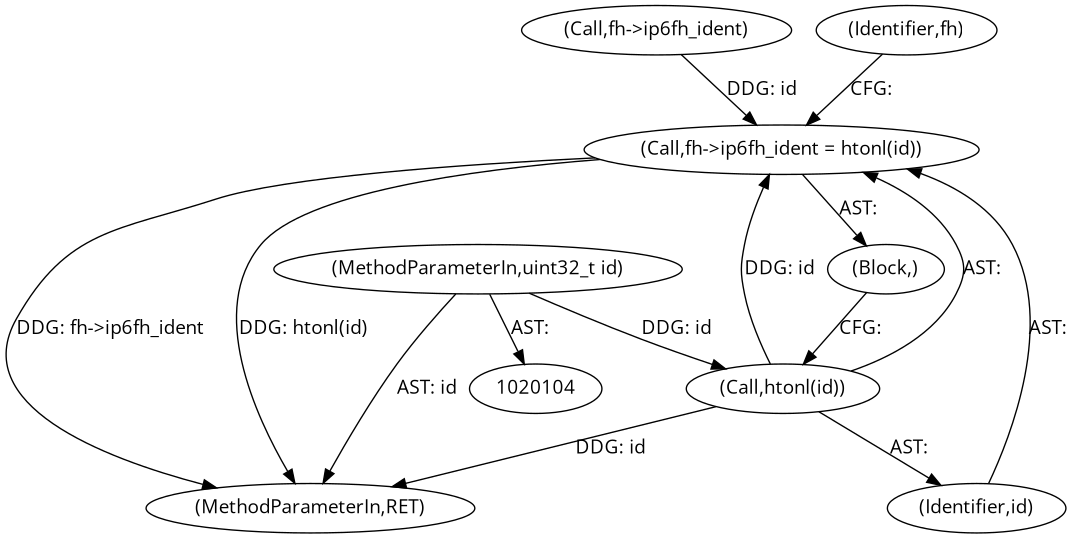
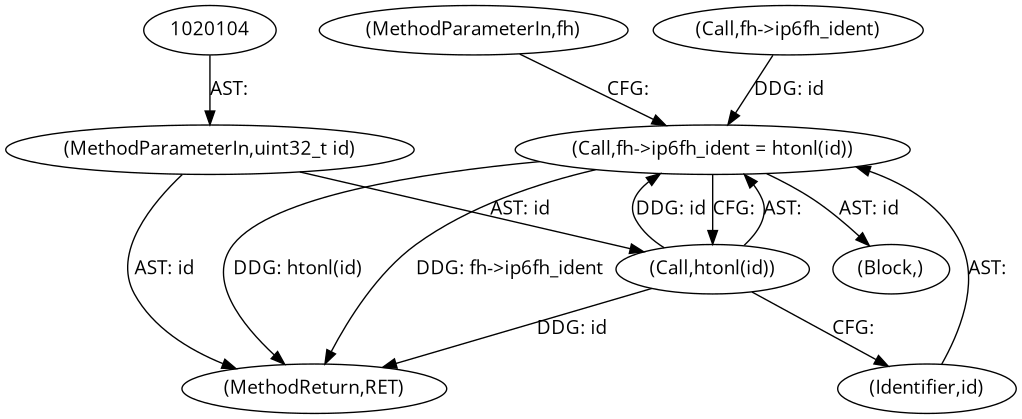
node "(Identifier,fh)": label "(Identifier,fh)" -> "(MethodParameterIn,fh)"
edge "(Call,fh->ip6fh_ident = htonl(id))" -> "(Block,)": label "AST: " -> "AST: id"
edge "(MethodParameterIn,uint32_t id)" -> "1020104": reversed
edge "(Block,)" -> "(Call,htonl(id))": now "(Call,fh->ip6fh_ident = htonl(id))" -> "(Call,htonl(id))"
edge "(MethodParameterIn,uint32_t id)" -> "(Call,htonl(id))": label "DDG: id" -> "AST: id"
edge "(Call,htonl(id))" -> "(Identifier,id)": label "AST: " -> "CFG: "
node "(MethodParameterIn,RET)": label "(MethodParameterIn,RET)" -> "(MethodReturn,RET)"
